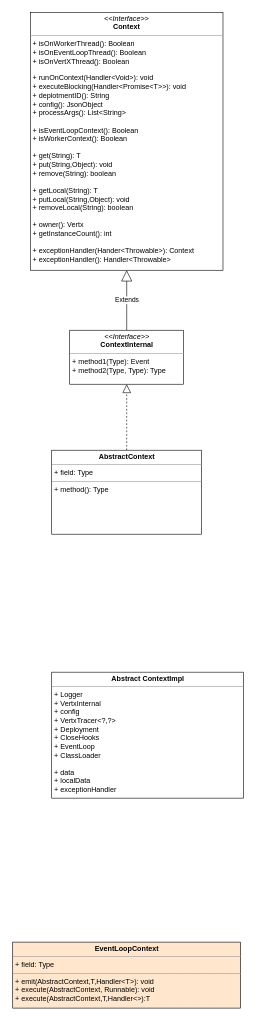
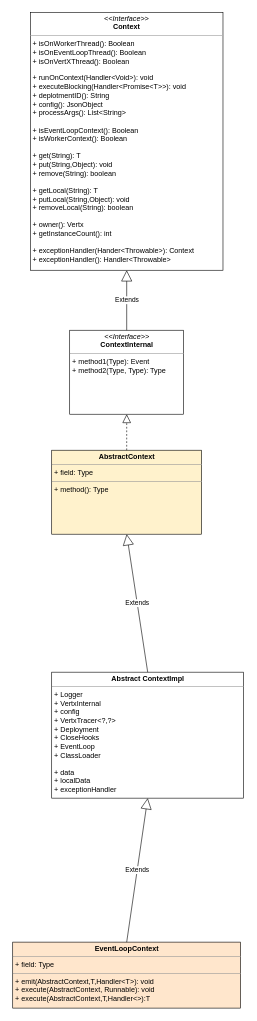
node "<<Interface>> ContextInternal + method1(Type): Event + method2(Type, Type): Type": size 114x54 -> 114x84
node "AbstractContext + field: Type + method(): Type": fillcolor #ffffff -> #fff2cc
edge "Abstract ContextImpl + Logger + VertxInternal + config + VertxTracer<?,?> + Deployment + CloseHooks + EventLoop + ClassLoader + data + localData + exceptionHandler + internalOrderTasks: TaskQueue + internalBlockingPool : WorkerPool + workerPool: WorkerPool + orderedTasks: TaskQueuue + method(): Type" -> "AbstractContext + field: Type + method(): Type": added, label "Extends"
edge "EventLoopContext + field: Type + emit(AbstractContext,T,Handler<T>): void + execute(AbstractContext, Runnable): void + execute(AbstractContext,T,Handler<>):T" -> "Abstract ContextImpl + Logger + VertxInternal + config + VertxTracer<?,?> + Deployment + CloseHooks + EventLoop + ClassLoader + data + localData + exceptionHandler + internalOrderTasks: TaskQueue + internalBlockingPool : WorkerPool + workerPool: WorkerPool + orderedTasks: TaskQueuue + method(): Type": added, label "Extends"
